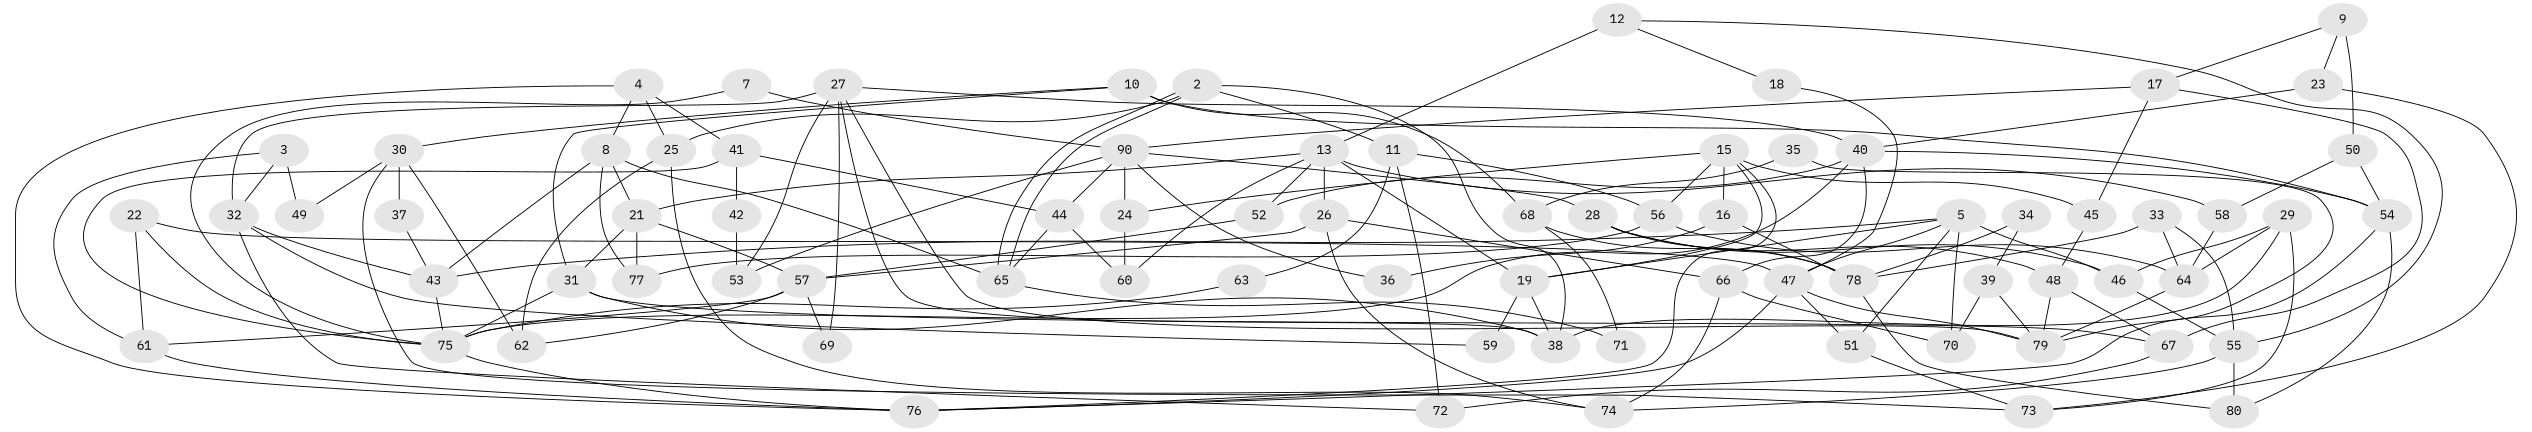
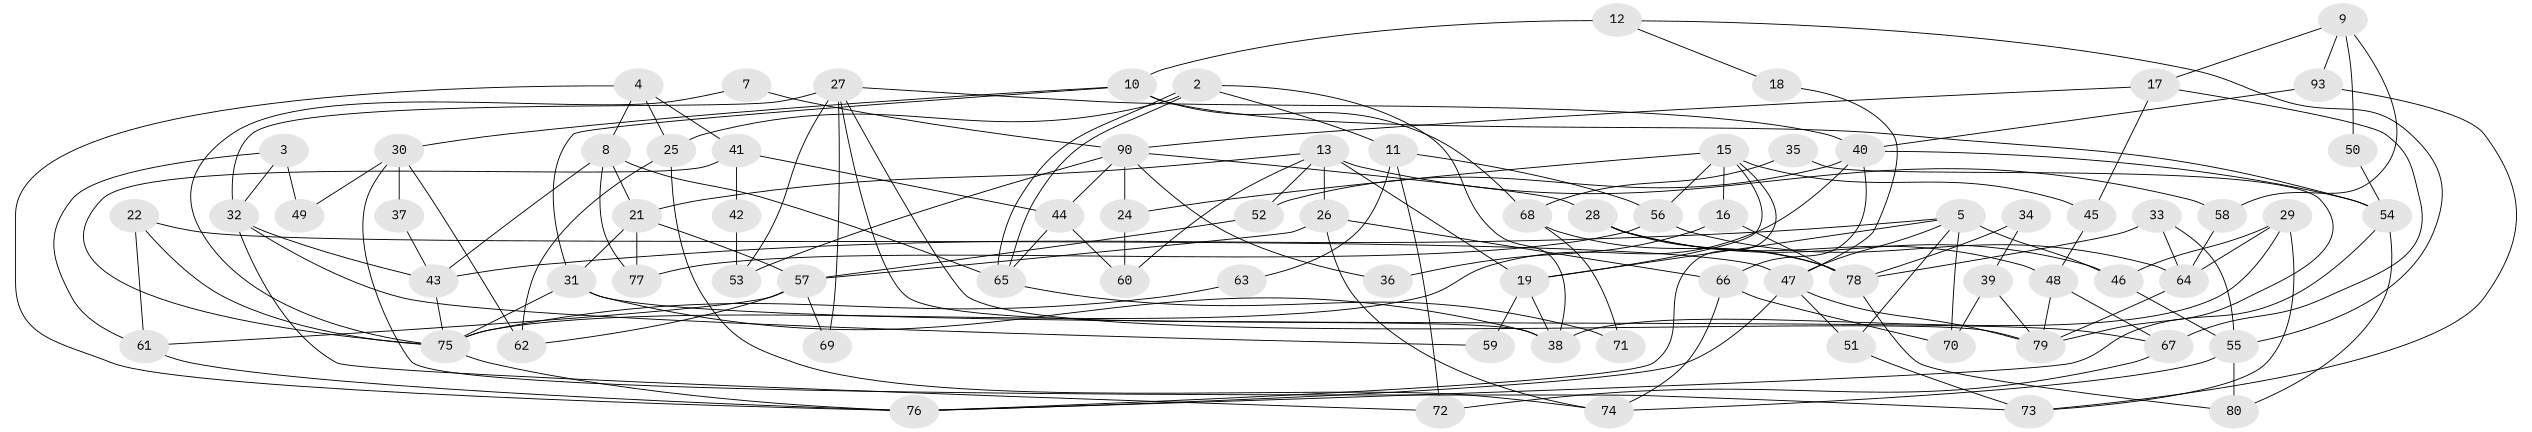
edge "12" -- "13": now "12" -- "10"
node "23": label "23" -> "93"
edge "50" -- "58": now "9" -- "58"
